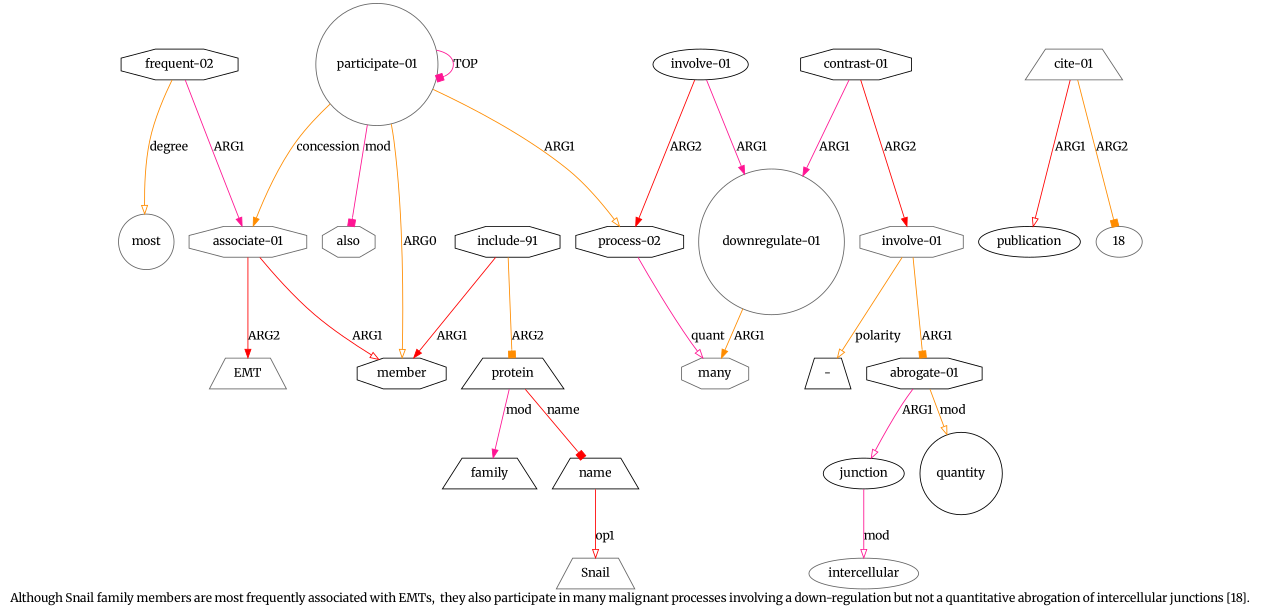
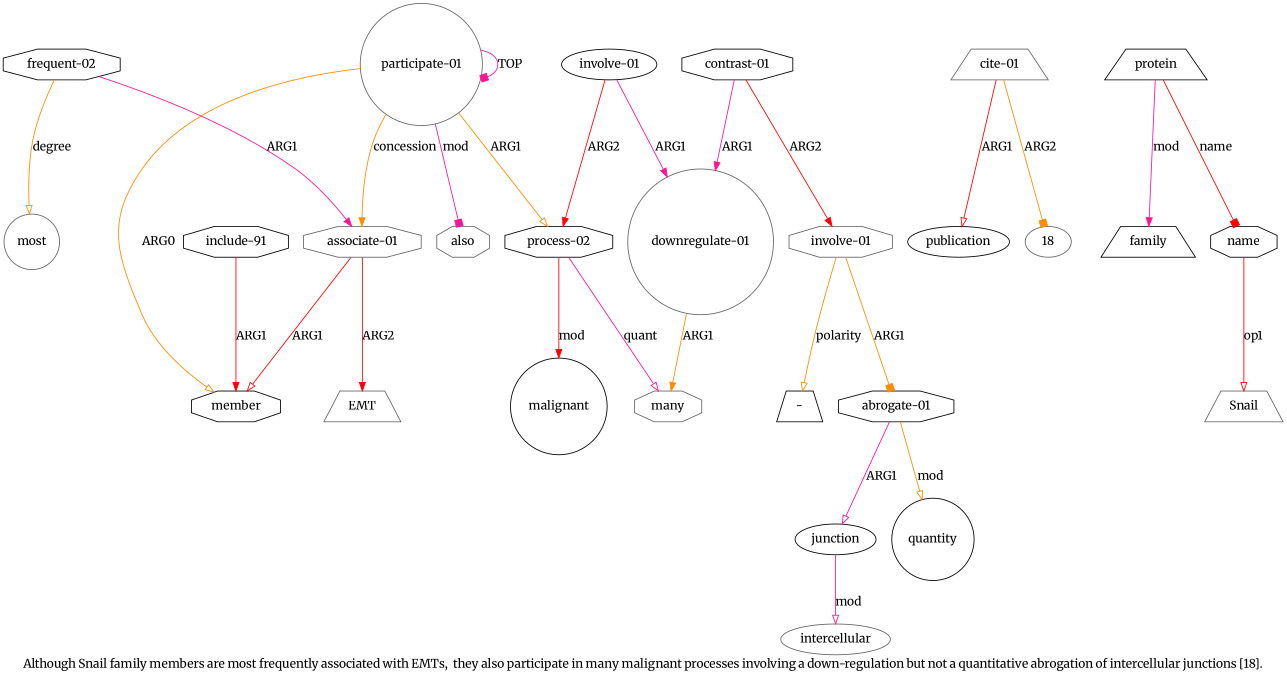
edge "include-91" -> "protein": removed, label "ARG2"
node "malignant": added
node "name": shape trapezium -> octagon
